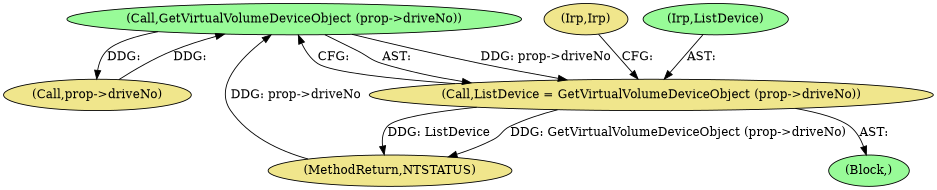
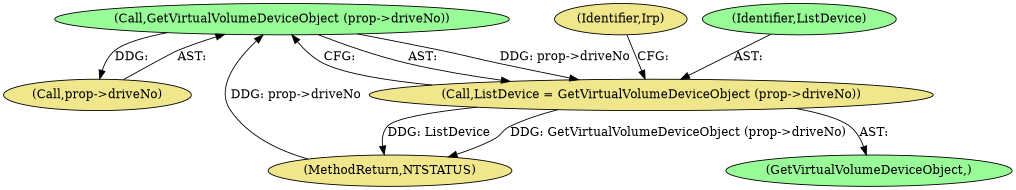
node "(Irp,Irp)": label "(Irp,Irp)" -> "(Identifier,Irp)"
node "(Irp,ListDevice)": label "(Irp,ListDevice)" -> "(Identifier,ListDevice)"
edge "(Call,prop->driveNo)" -> "(Call,GetVirtualVolumeDeviceObject (prop->driveNo))": label "DDG: " -> "AST: "
node "(Block,)": label "(Block,)" -> "(GetVirtualVolumeDeviceObject,)"
